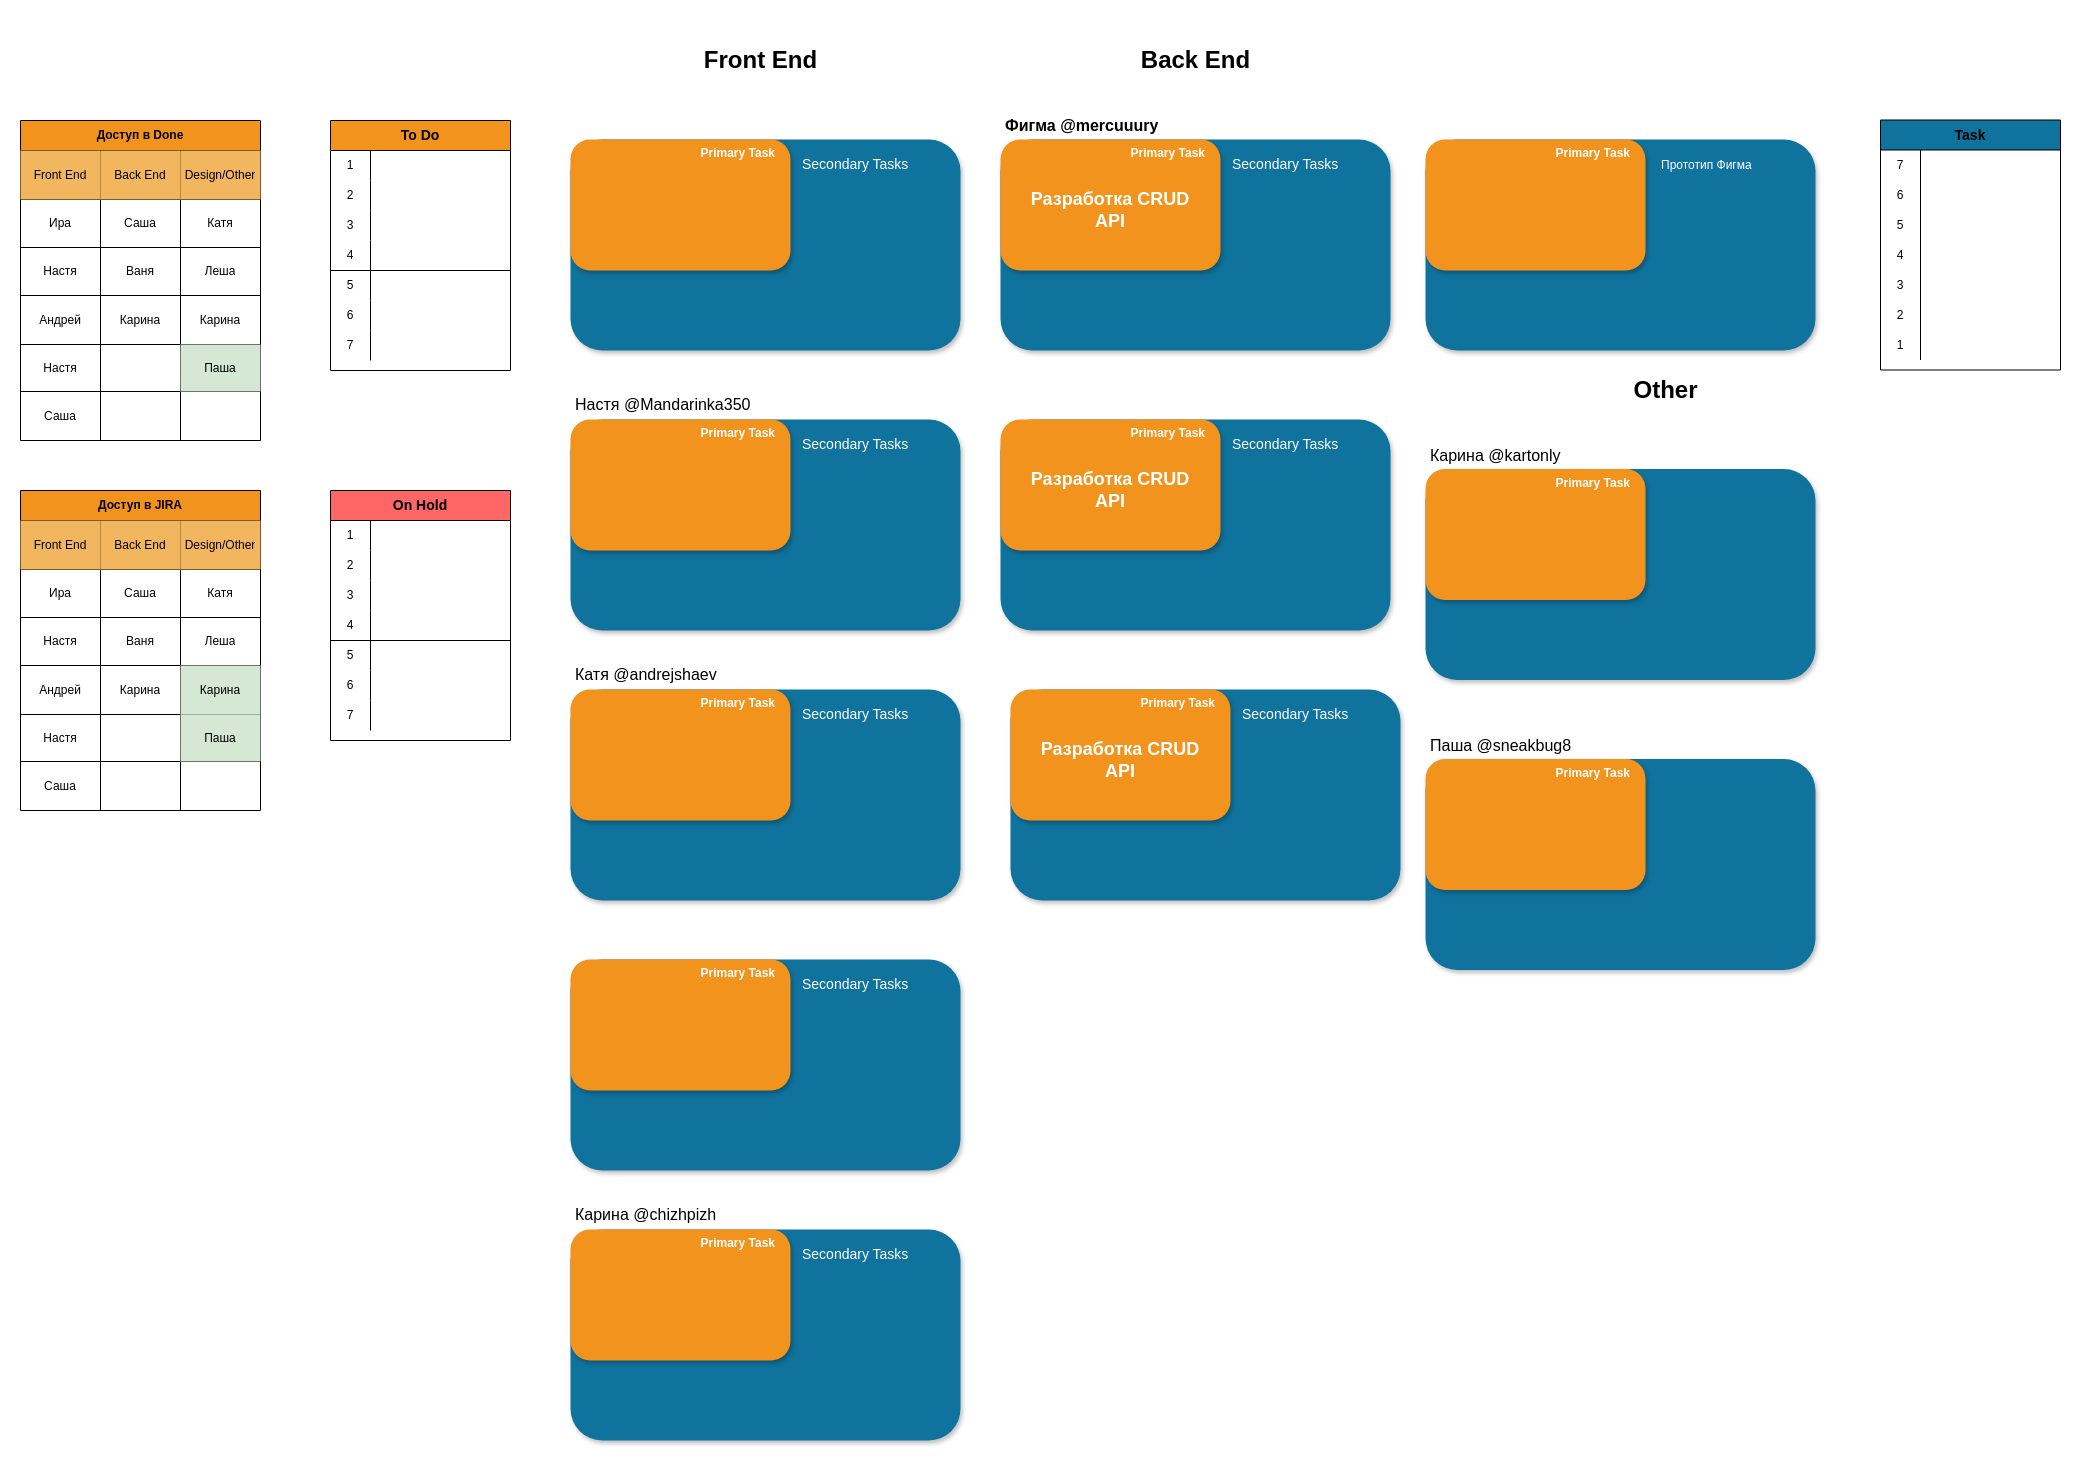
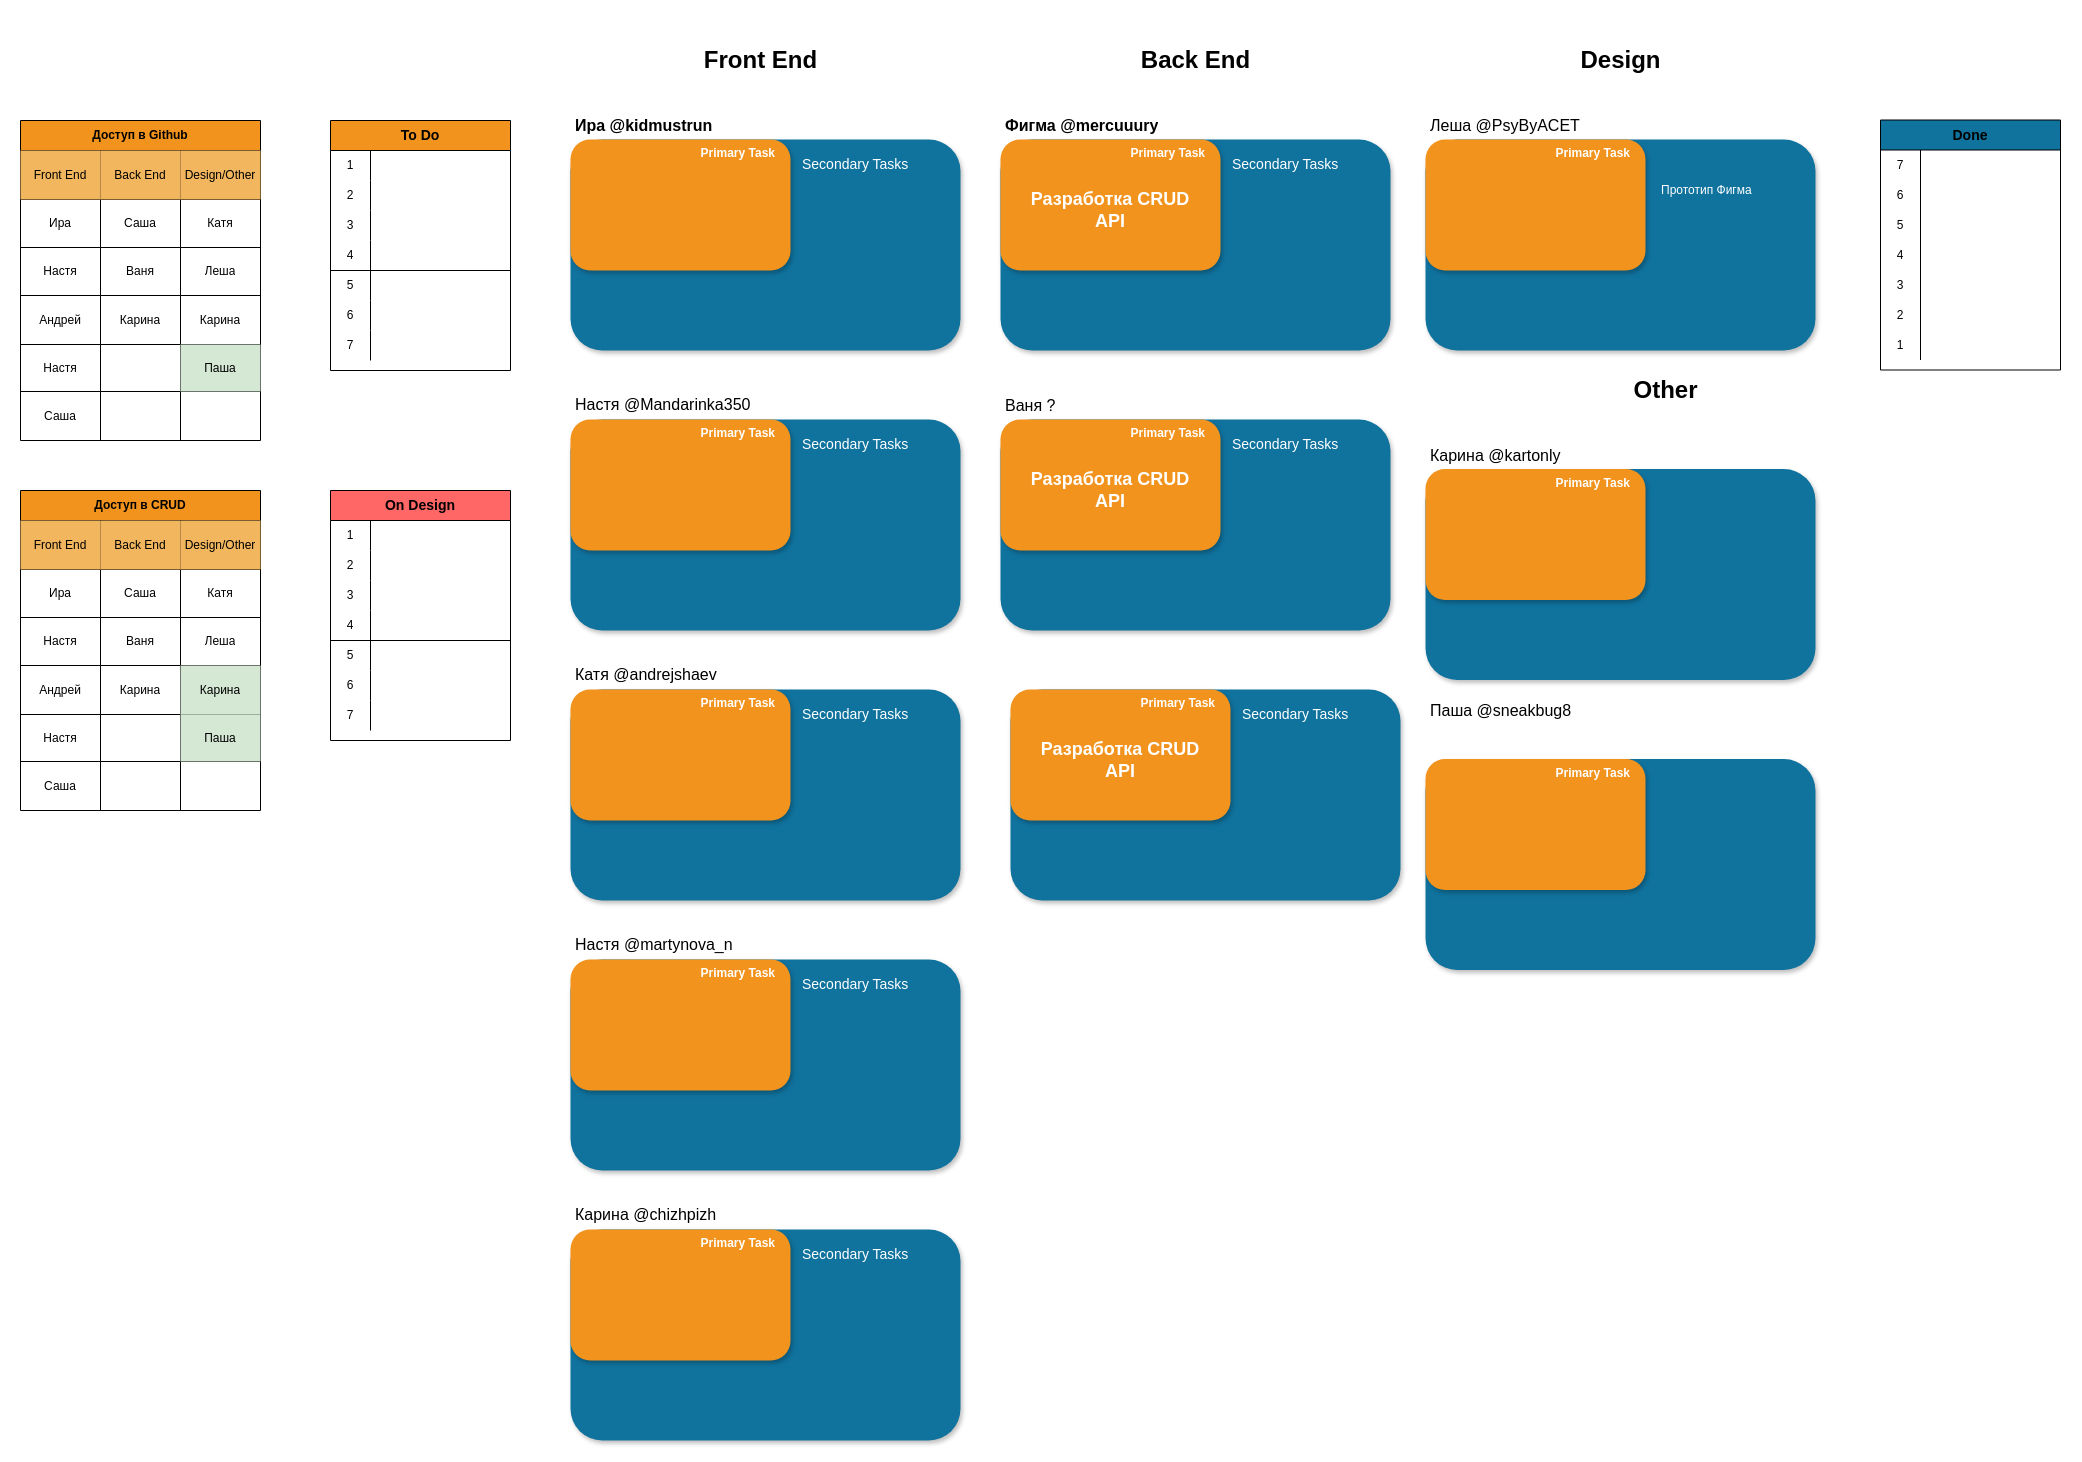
node "Design": added
node "Ира @kidmustrun": added
node "Леша @PsyByACET": added
node "Доступ в Done": label "Доступ в Done" -> "Доступ в Github"
node "Task": label "Task" -> "Done"
node "Прототип Фигма": moved (1731, 169) -> (1731, 194)
node "Ваня ?": added
node "Доступ в JIRA": label "Доступ в JIRA" -> "Доступ в CRUD"
node "On Hold": label "On Hold" -> "On Design"
node "Паша @sneakbug8": moved (1571, 750) -> (1571, 715)
node "Настя @martynova_n": added
